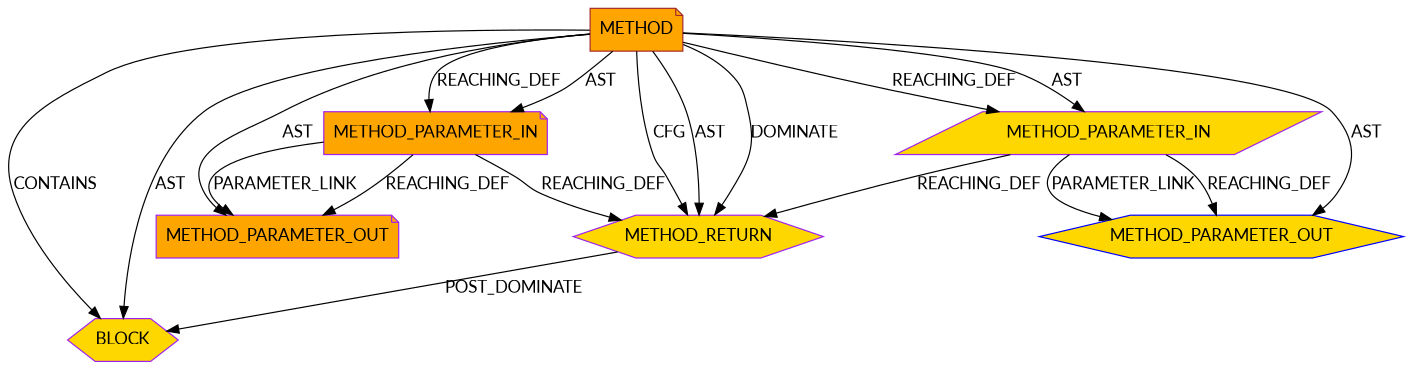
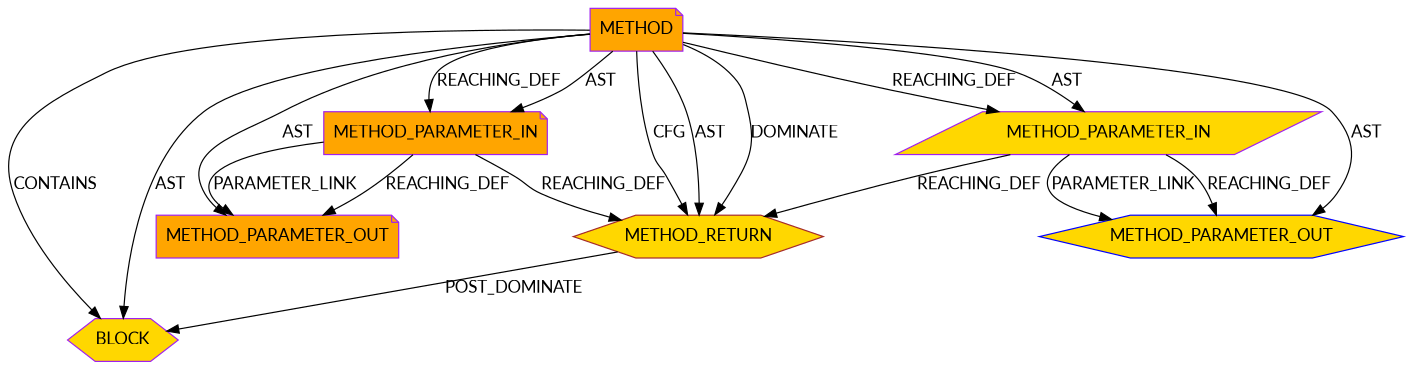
node "METHOD": color brown -> purple
node "METHOD_RETURN": color purple -> brown
